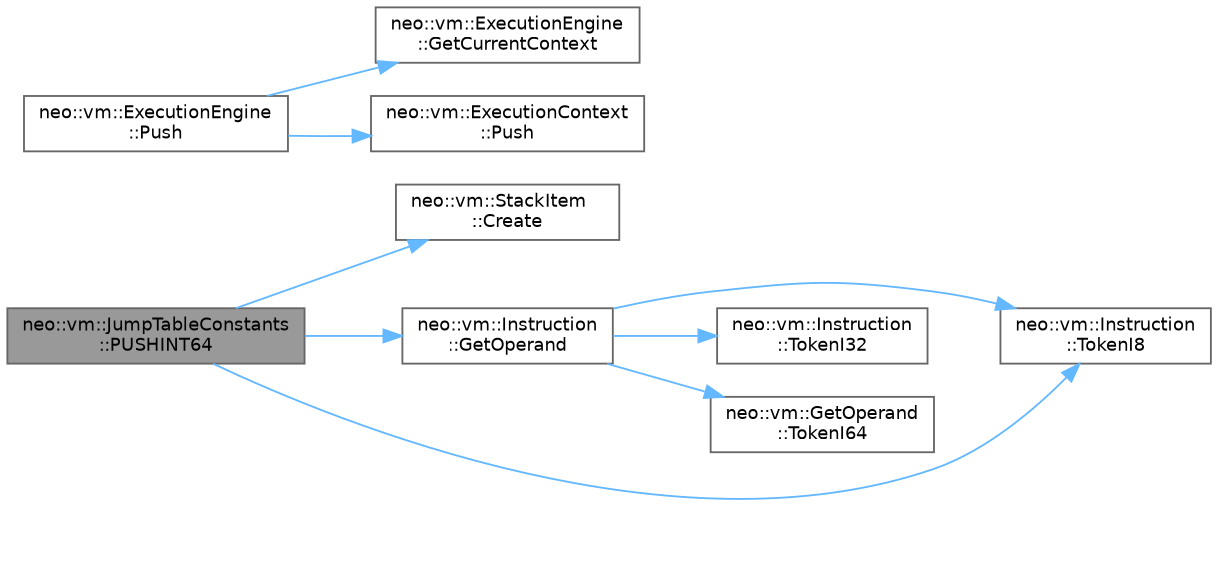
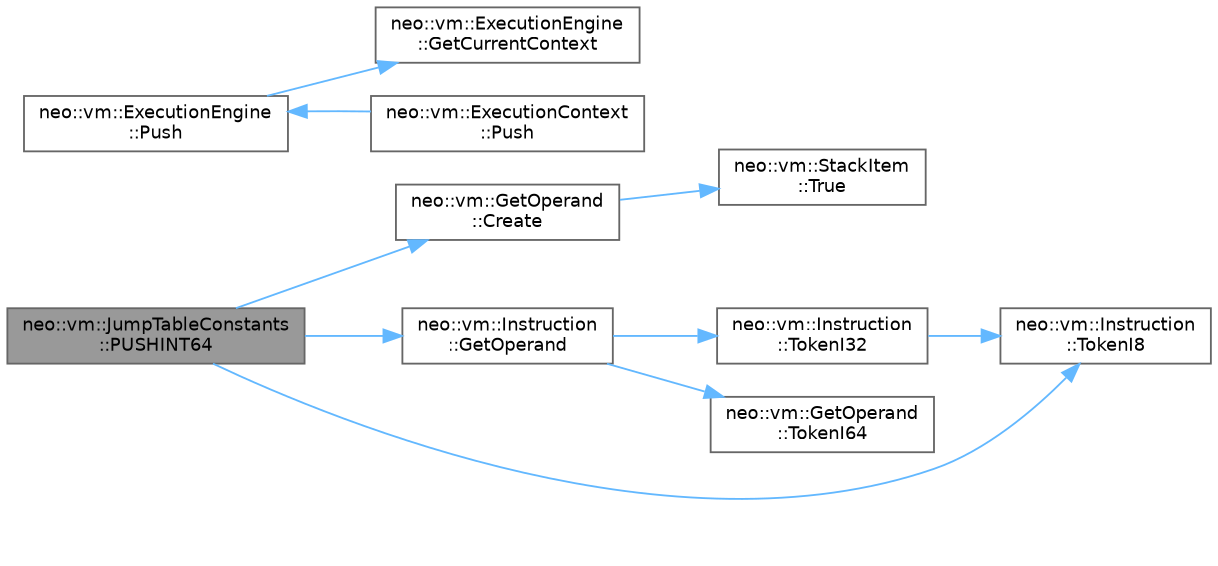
edge "neo::vm::ExecutionEngine ::Push" -> "neo::vm::ExecutionContext ::Push": reversed
node "neo::vm::StackItem ::True": added
node "neo::vm::StackItem ::Create": label "neo::vm::StackItem ::Create" -> "neo::vm::GetOperand ::Create"
edge "neo::vm::Instruction ::GetOperand" -> "neo::vm::Instruction ::TokenI8": now "neo::vm::Instruction ::TokenI32" -> "neo::vm::Instruction ::TokenI8"
